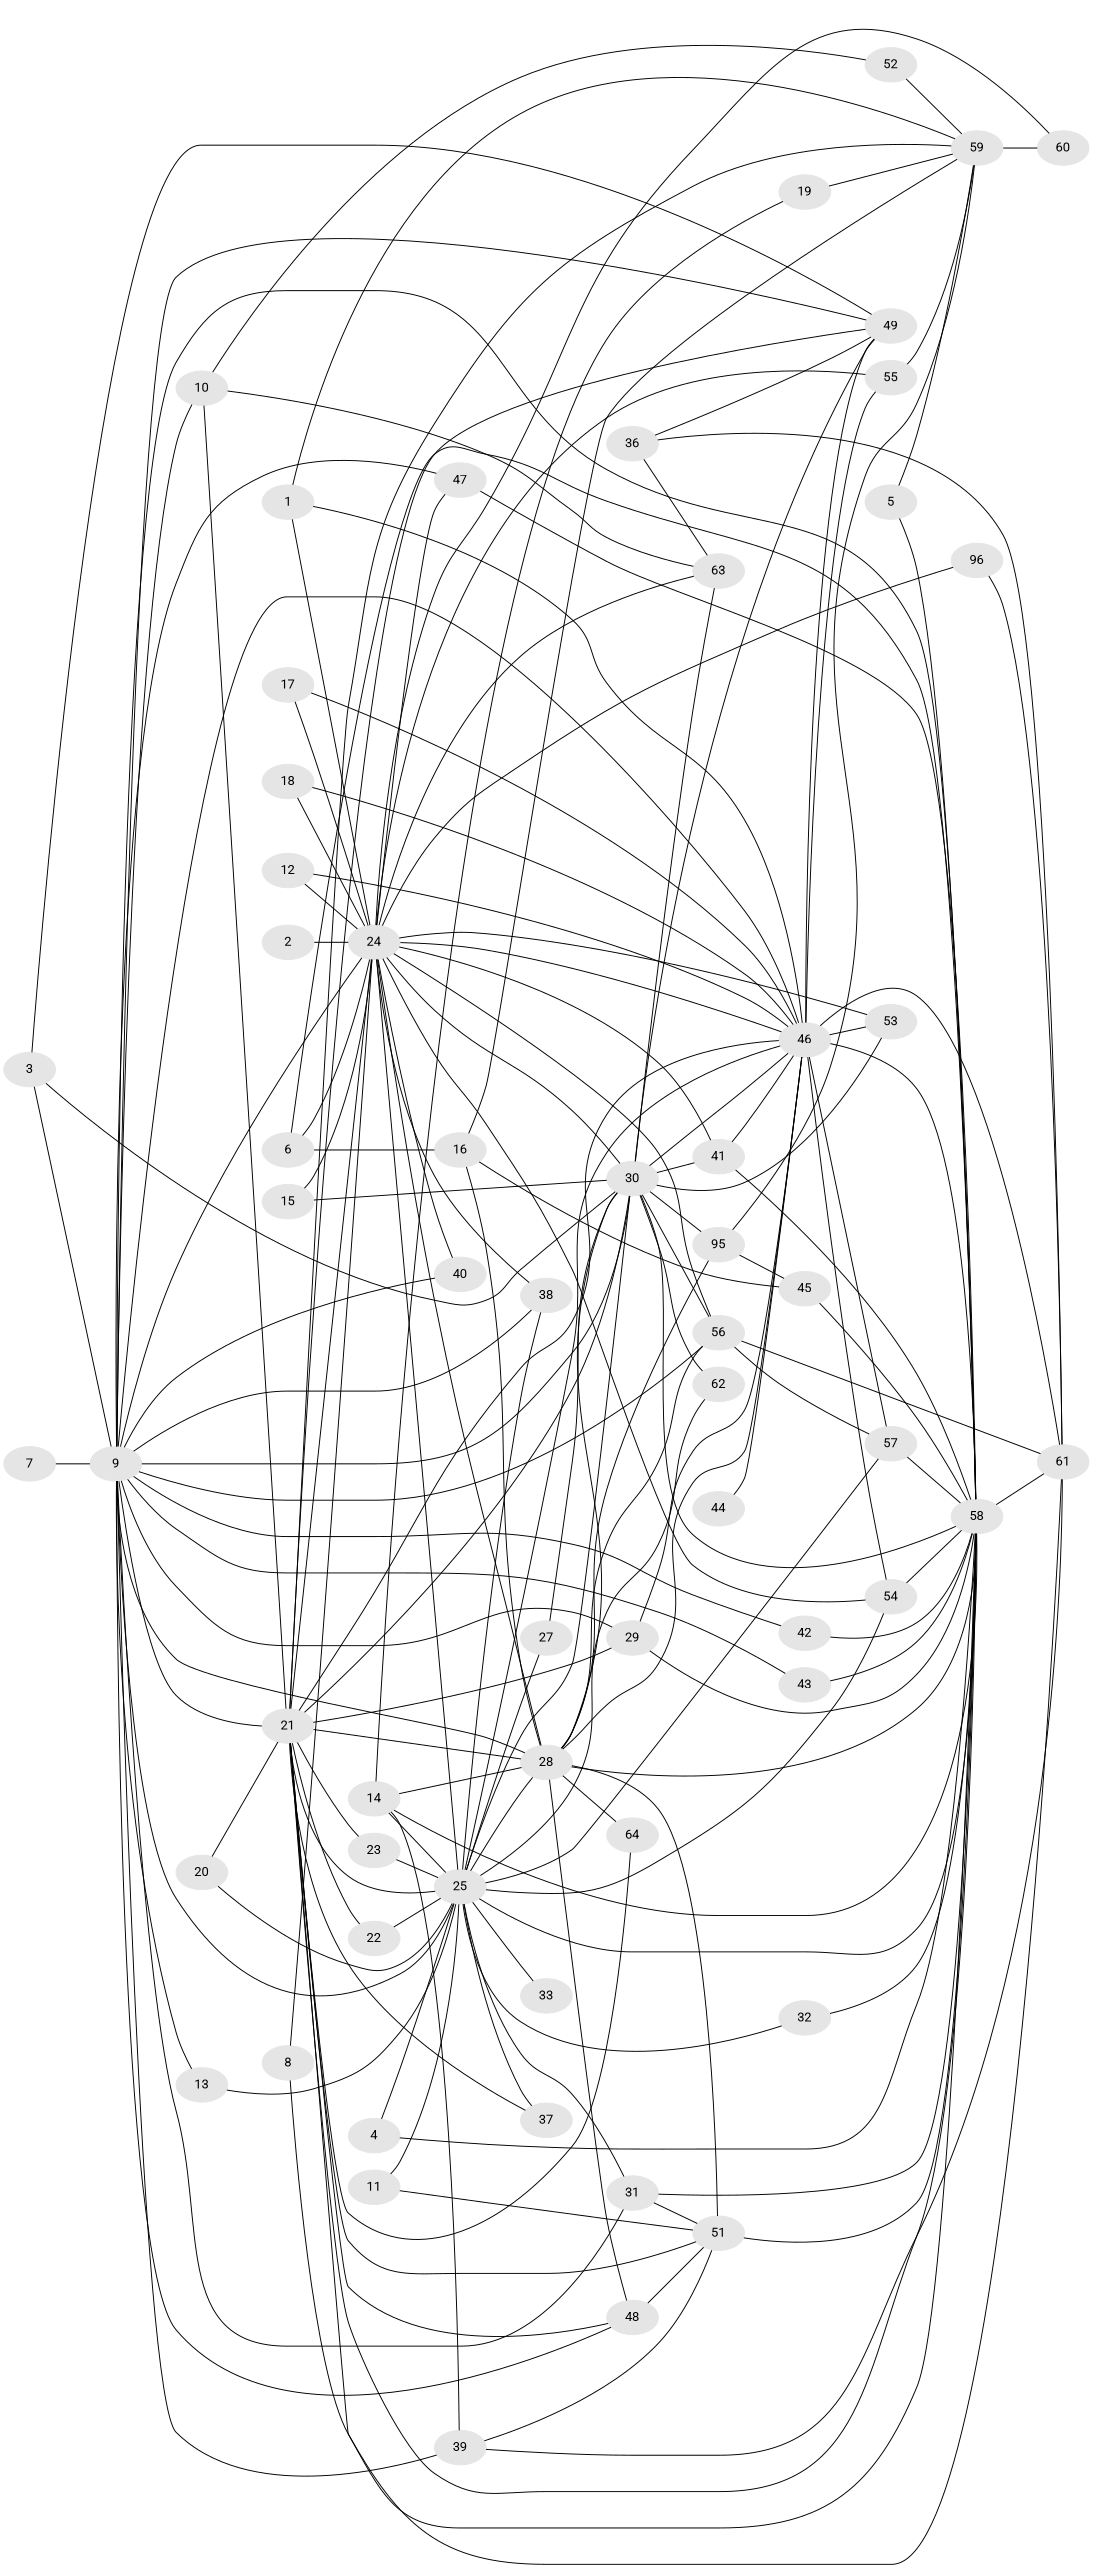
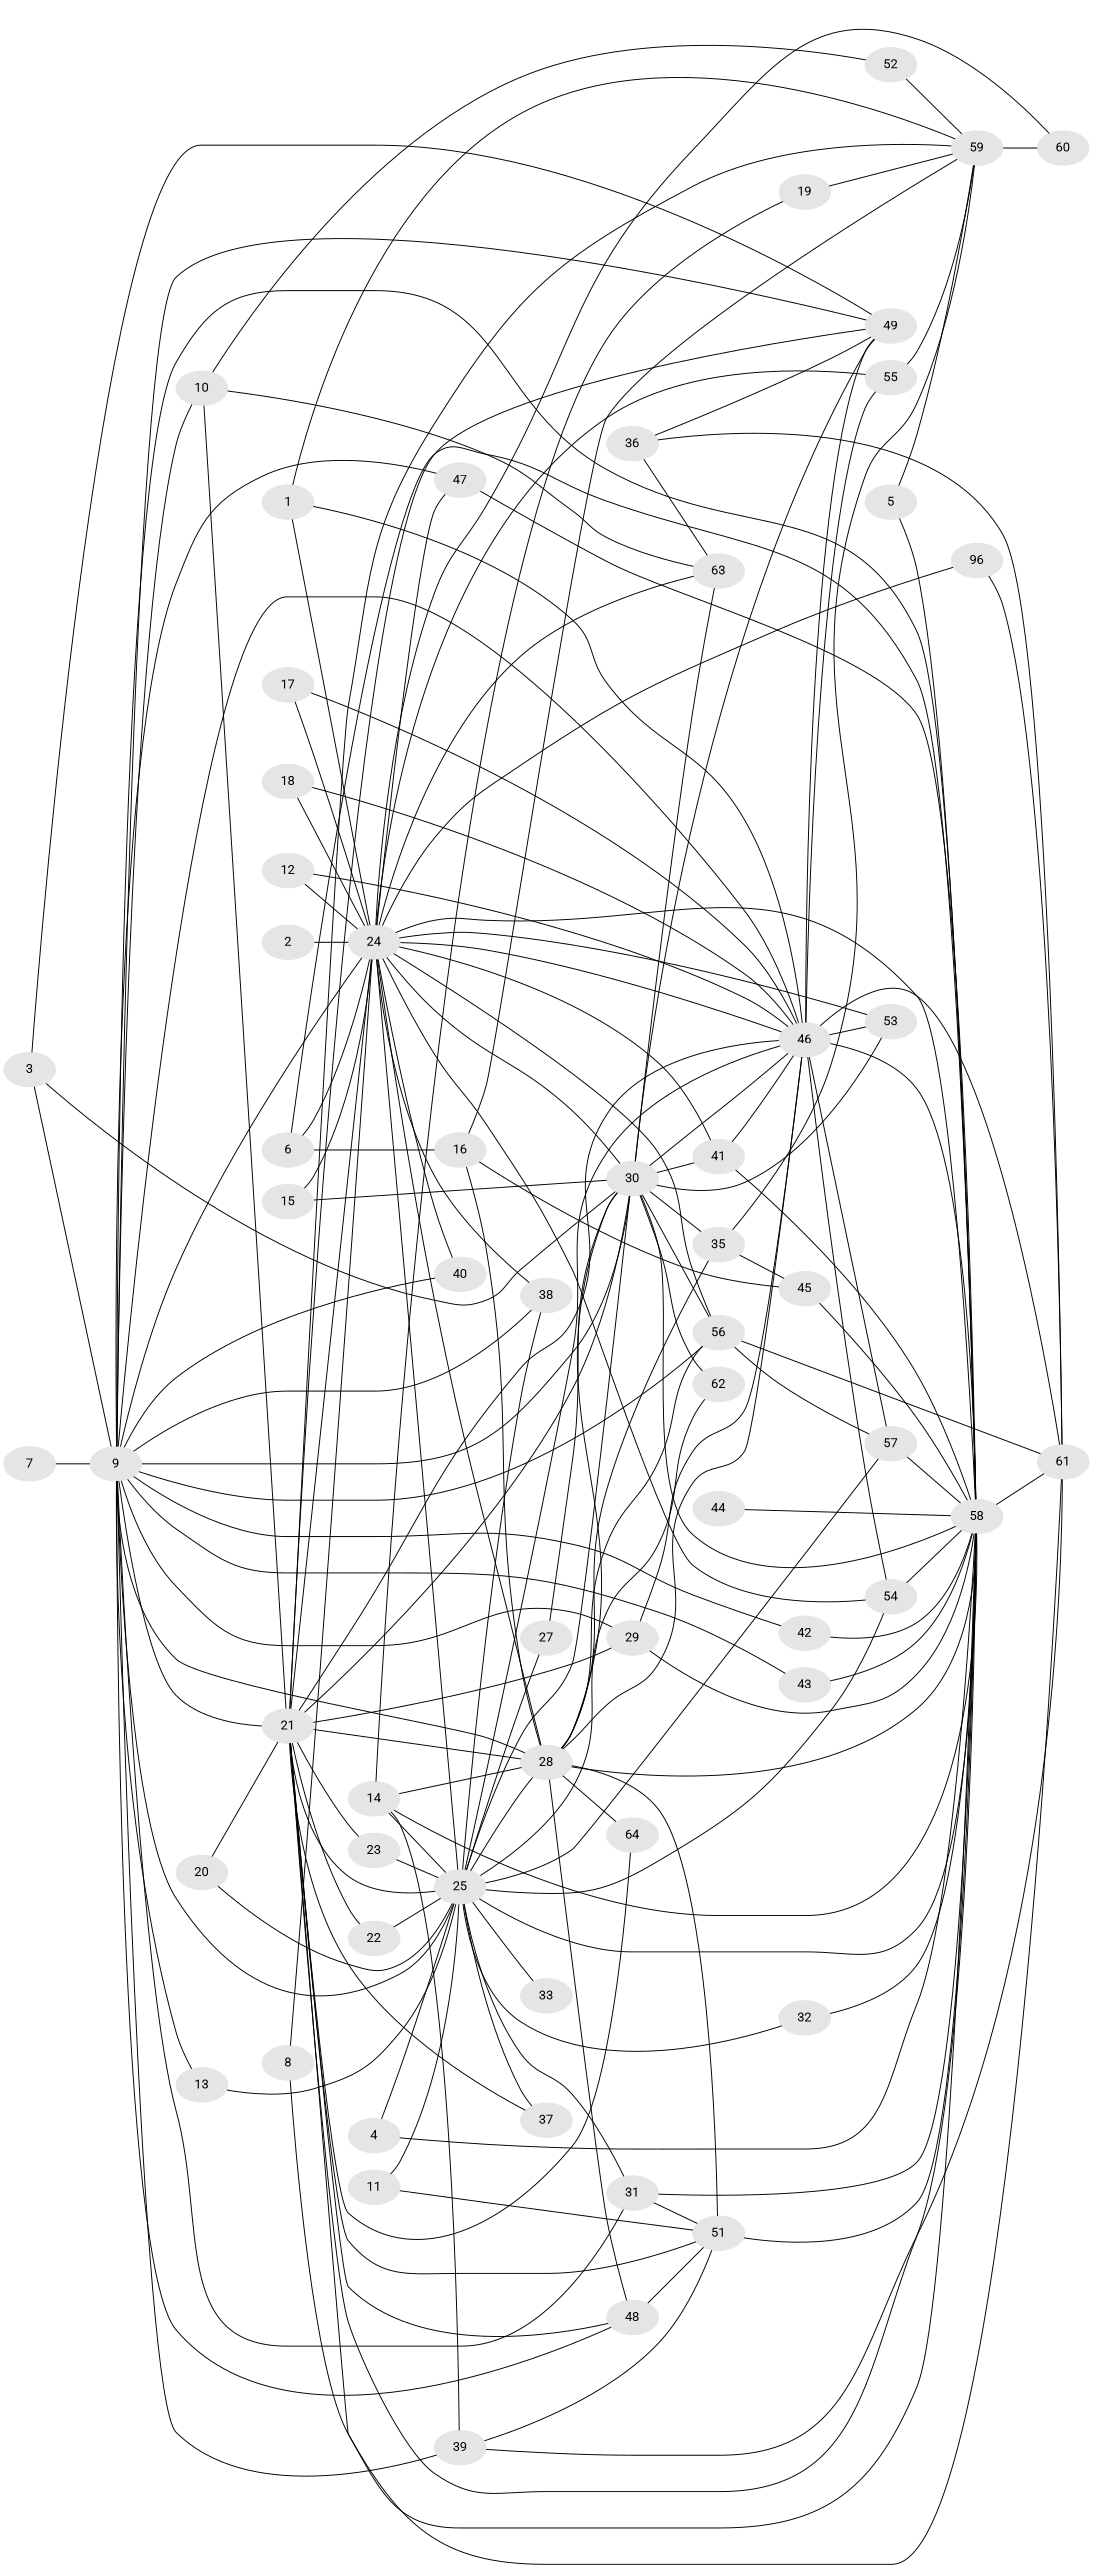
edge "24" -- "58": added
node "95": label "95" -> "35"
edge "46" -- "44": now "58" -- "44"
